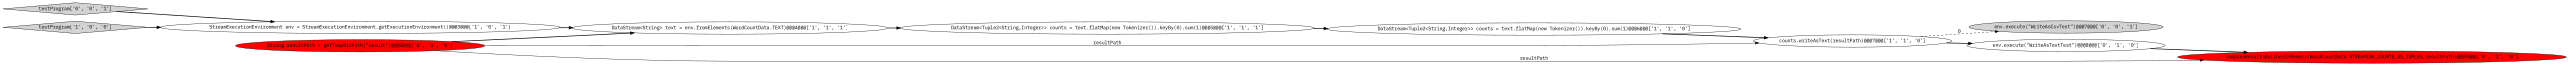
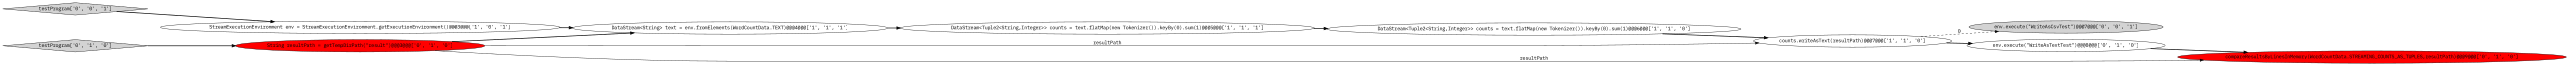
node "testProgram['1', '0', '0']": removed
node "testProgram['0', '1', '0']": added
